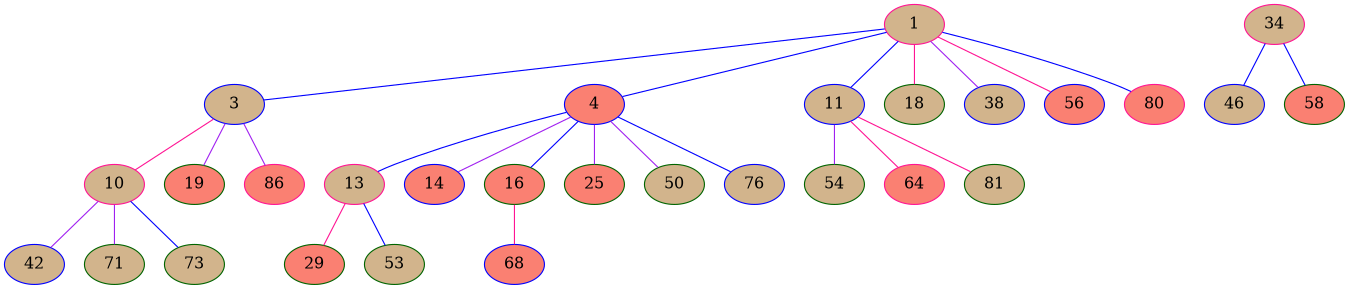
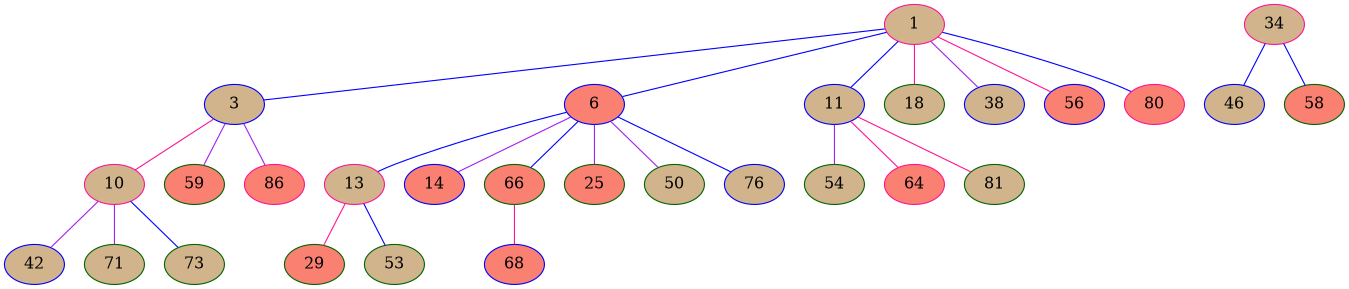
node "4": label "4" -> "6"
node "19": label "19" -> "59"
node "16": label "16" -> "66"
